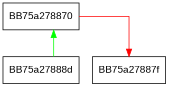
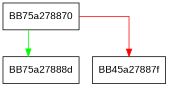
edge "BB75a27888d" -> "BB75a278870": reversed
node "BB75a27887f": label "BB75a27887f" -> "BB45a27887f"
